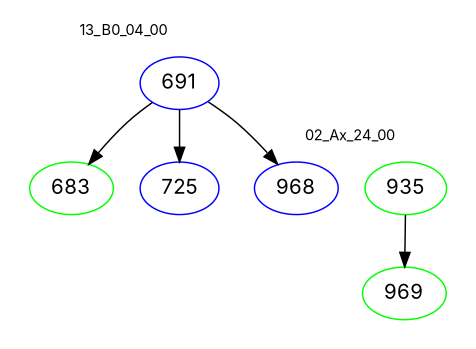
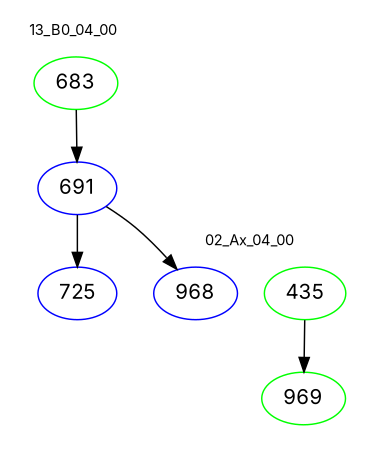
edge "691" -> "683": reversed
cluster "02_Ax_24_00": label "02_Ax_24_00" -> "02_Ax_04_00"
node "935": label "935" -> "435"
